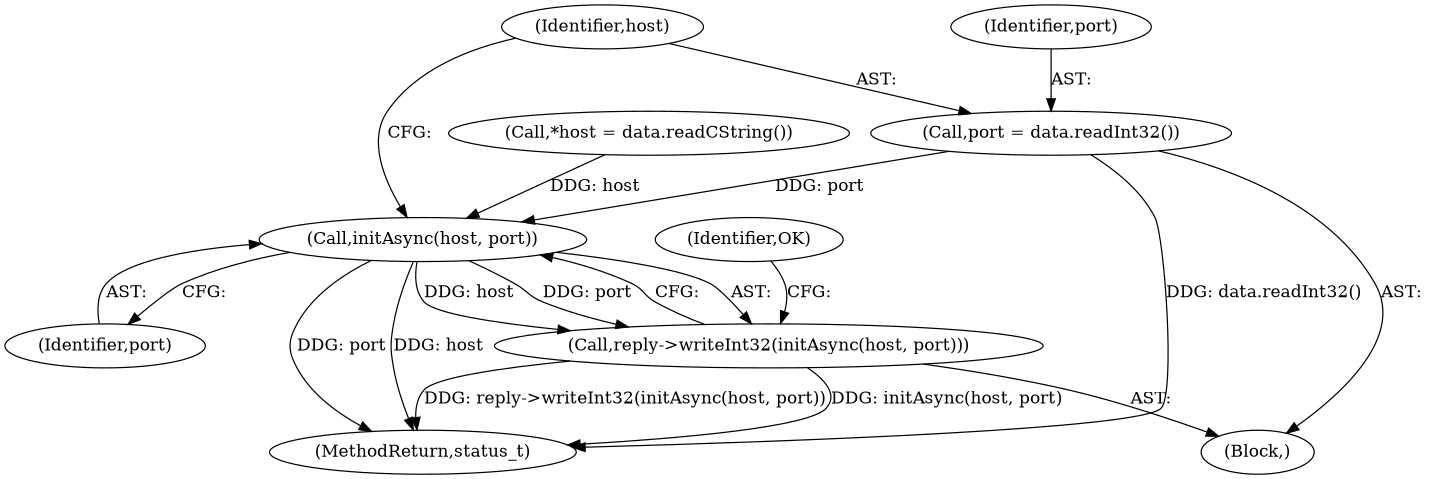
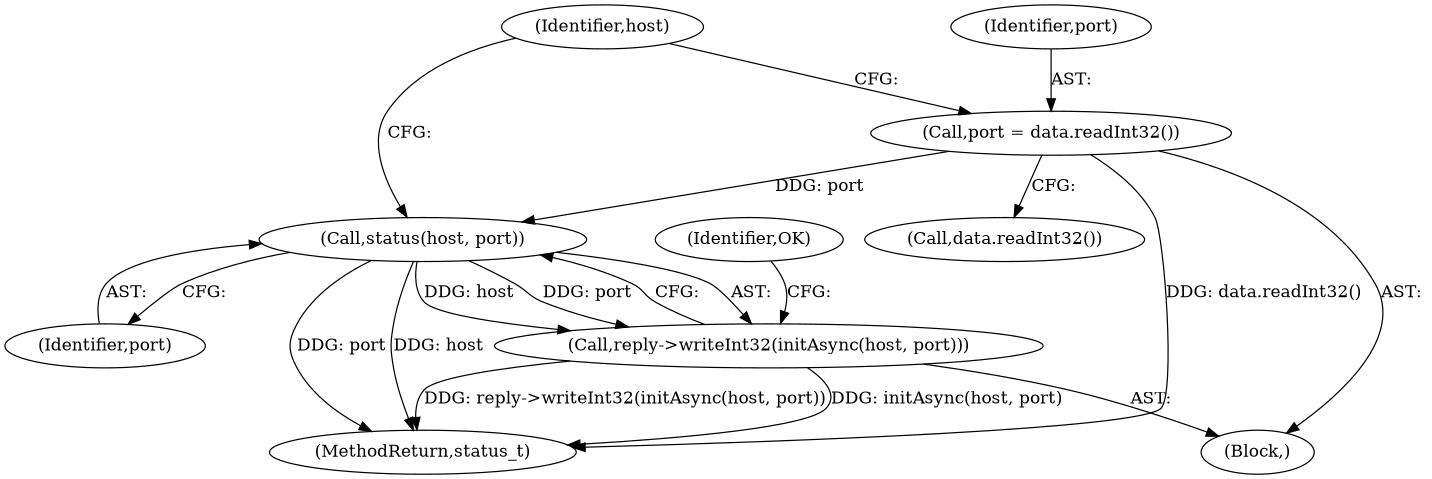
edge "(Identifier,host)" -> "(Call,port = data.readInt32())": label "AST: " -> "CFG: "
node "(Call,*host = data.readCString())": removed
node "(Call,initAsync(host, port))": label "(Call,initAsync(host, port))" -> "(Call,status(host, port))"
node "(Call,data.readInt32())": added
